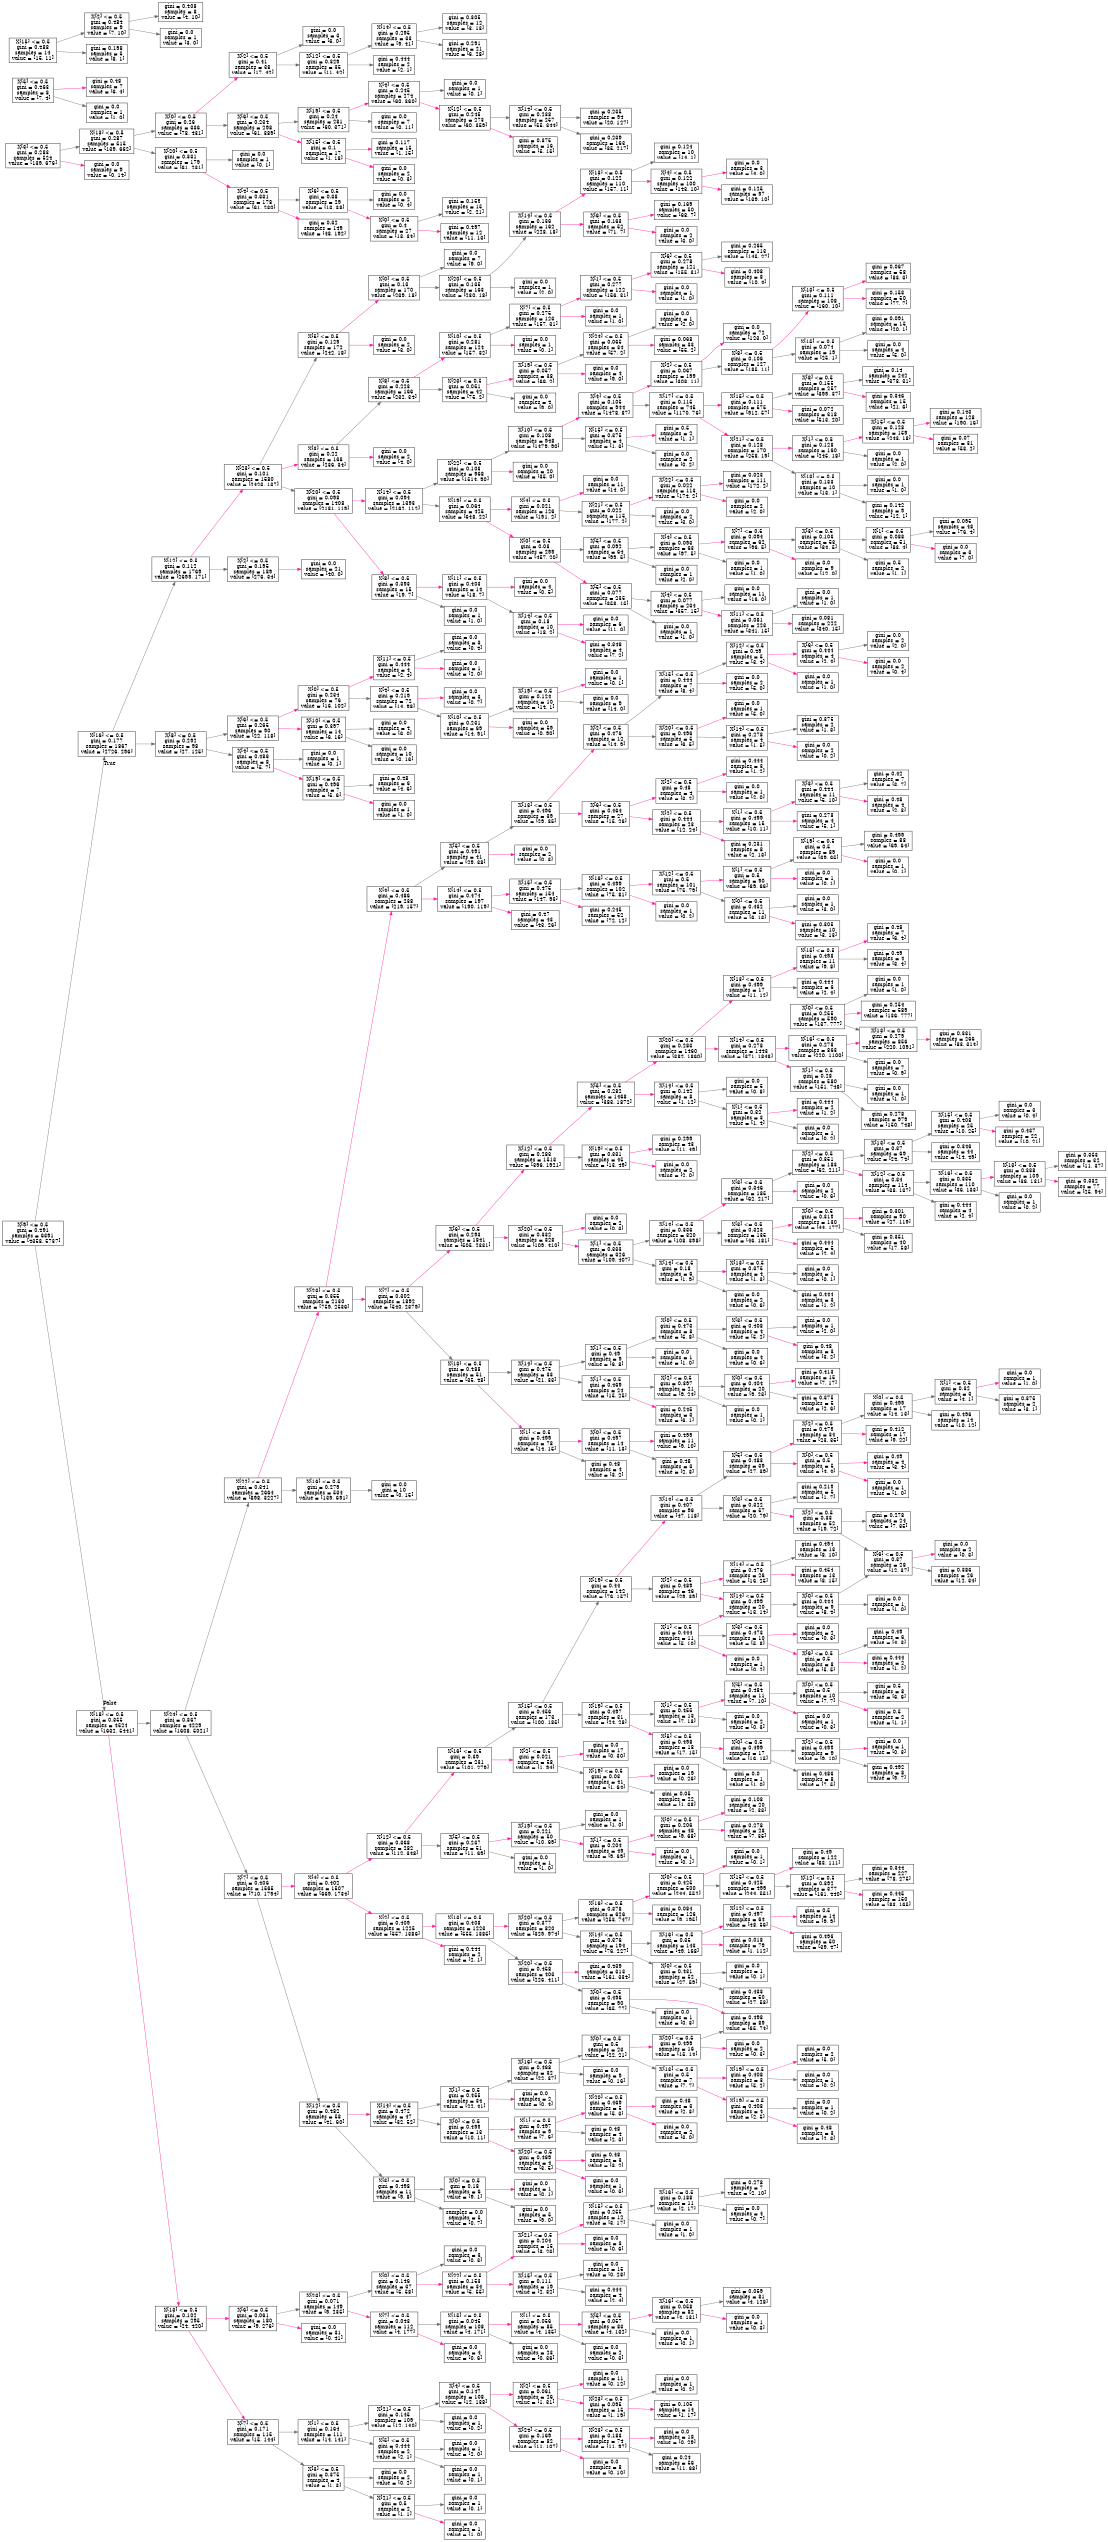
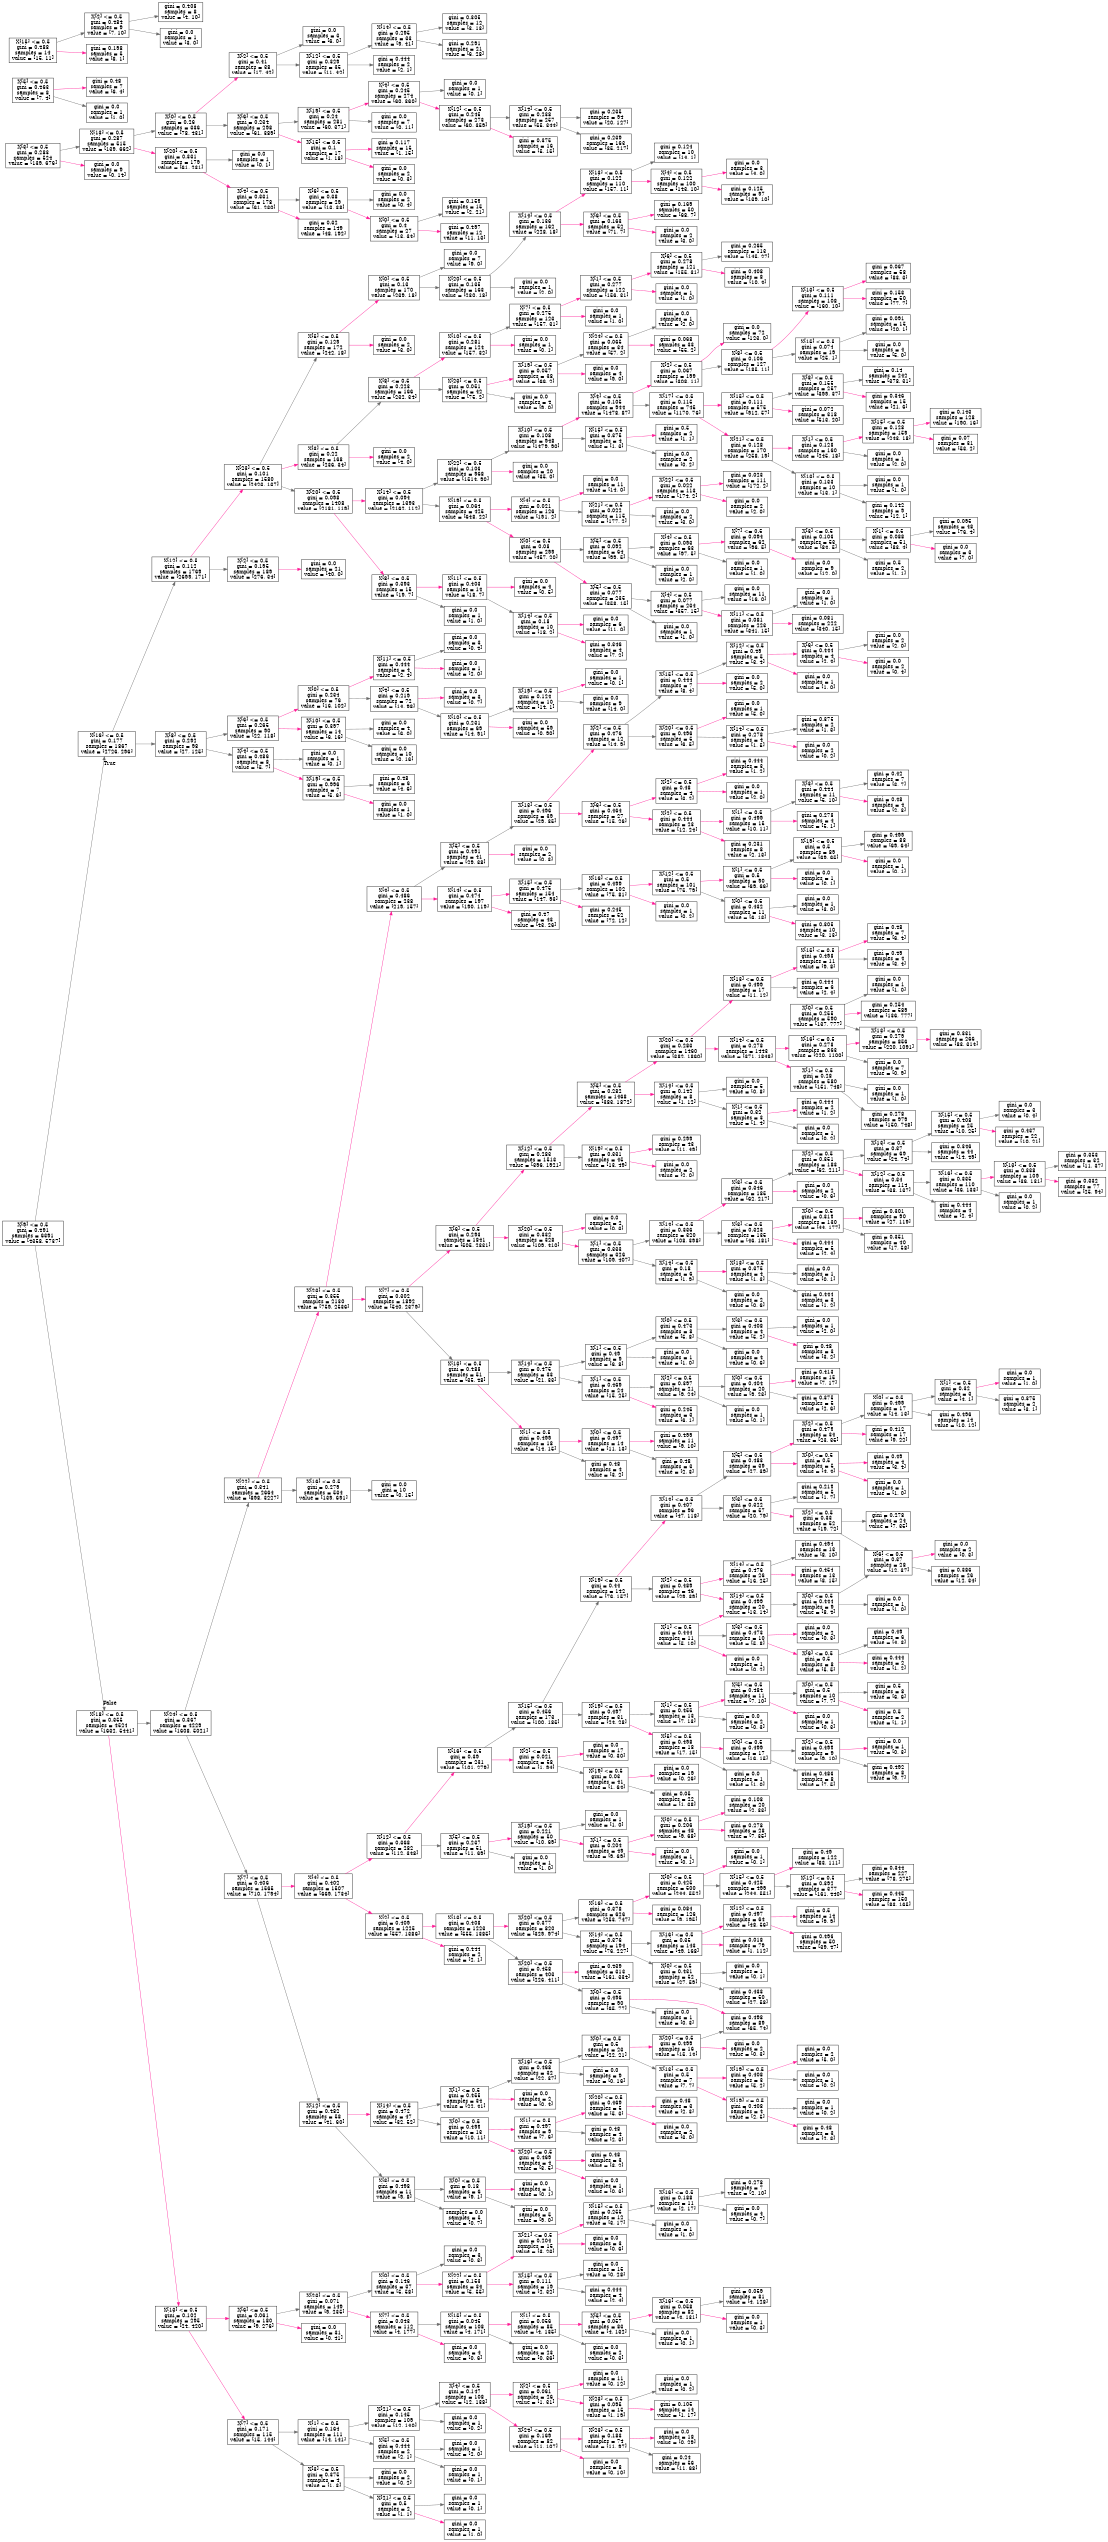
edge "X[15] <= 0.5 gini = 0.488 samples = 14 value = [15, 11]" -> "gini = 0.198 samples = 5 value = [8, 1]": color gray40 -> deeppink
edge "X[13] <= 0.5 gini = 0.287 samples = 515 value = [139, 662]" -> "X[20] <= 0.5 gini = 0.331 samples = 179 value = [61, 231]": color gray40 -> deeppink
node "X[19] <= 0.5 gini = 0.496 samples = 7 value = [5, 6]": label "X[19] <= 0.5 gini = 0.496 samples = 7 value = [5, 6]" -> "X[19] <= 0.5 gini = 0.996 samples = 7 value = [5, 6]"
edge "X[1] <= 0.5 gini = 0.499 samples = 15 value = [10, 11]" -> "X[3] <= 0.5 gini = 0.444 samples = 11 value = [5, 10]": color deeppink -> gray40
node "X[1] <= 0.5 gini = 0.499 samples = 78 value = [14, 15]": label "X[1] <= 0.5 gini = 0.499 samples = 78 value = [14, 15]" -> "X[1] <= 0.5 gini = 0.499 samples = 18 value = [14, 15]"
